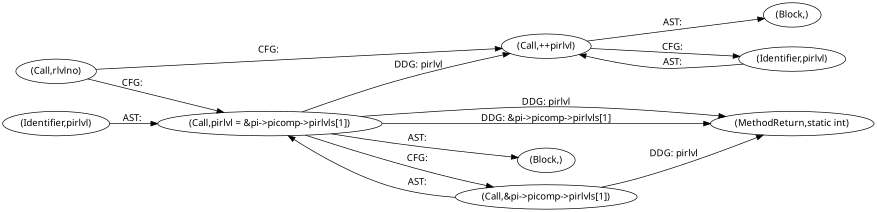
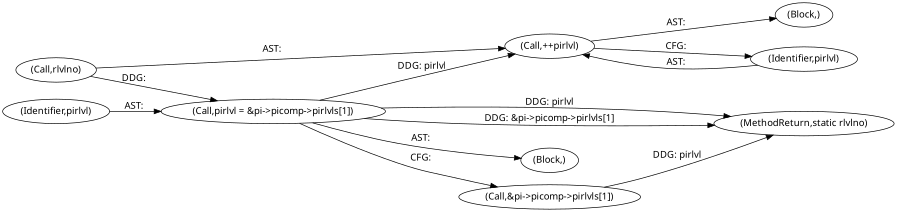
edge "(Call,rlvlno)" -> "(Call,++pirlvl)": label "CFG: " -> "AST: "
edge "(Call,rlvlno)" -> "(Call,pirlvl = &pi->picomp->pirlvls[1])": label "CFG: " -> "DDG: "
node "(MethodReturn,static int)": label "(MethodReturn,static int)" -> "(MethodReturn,static rlvlno)"
edge "(Call,&pi->picomp->pirlvls[1])" -> "(Call,pirlvl = &pi->picomp->pirlvls[1])": removed, label "AST:"
